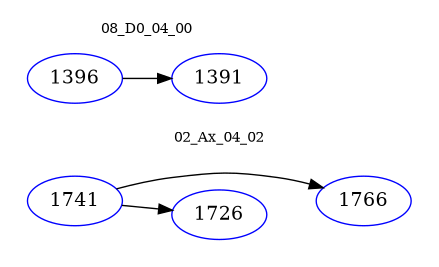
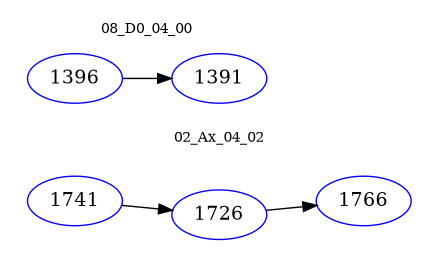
edge "1741" -> "1766": now "1726" -> "1766"
